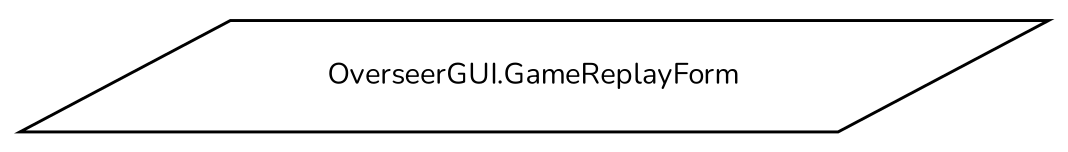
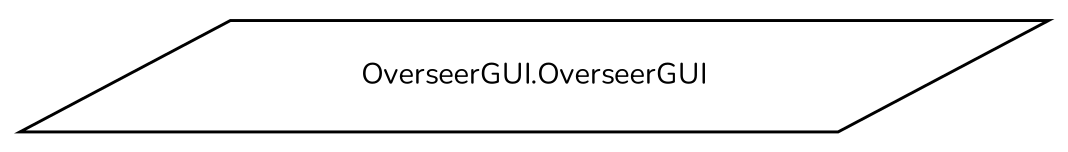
node "OverseerGUI.GameReplayForm": label "OverseerGUI.GameReplayForm" -> "OverseerGUI.OverseerGUI"
